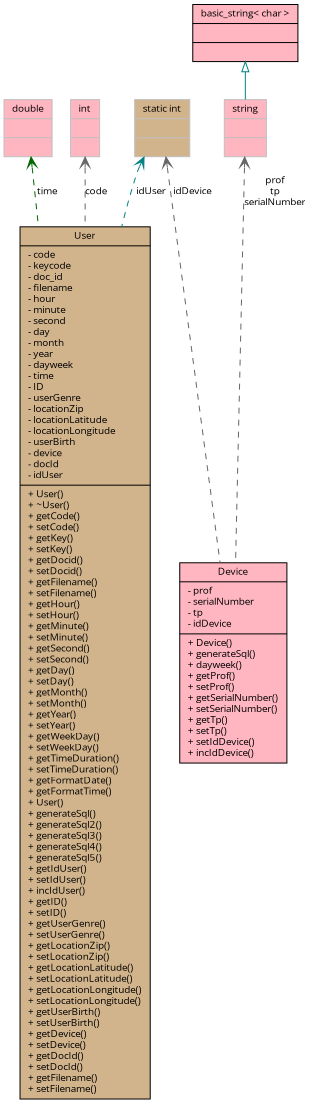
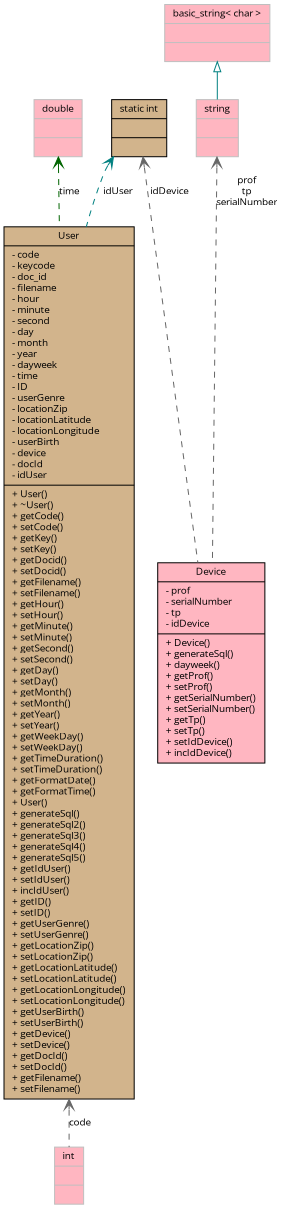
node "basic_string< char >": color black -> grey75
node "static int": color grey75 -> black
edge "User" -> "int": reversed
